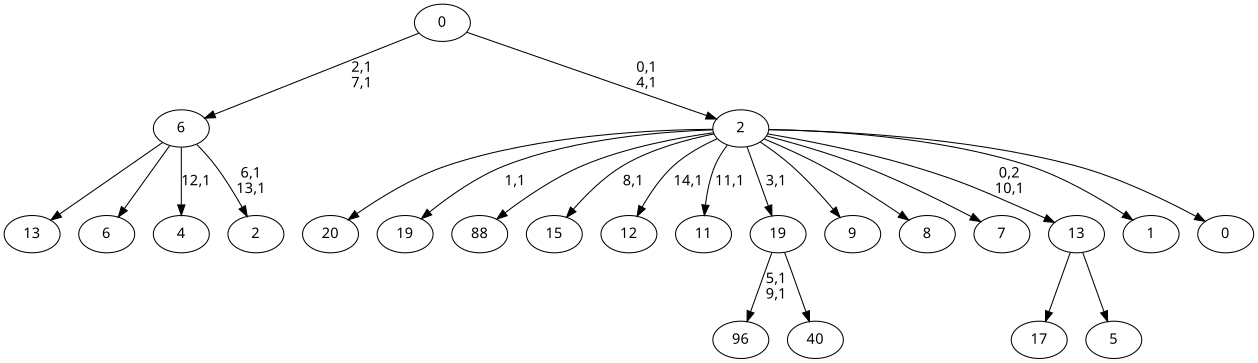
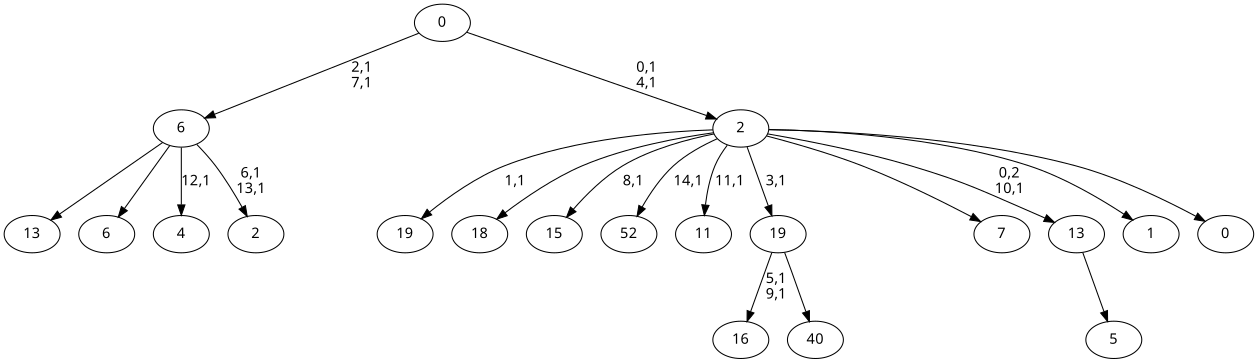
node "20": removed
node "88": label "88" -> "18"
node "12": label "12" -> "52"
node "9": removed
node "8": removed
node "96": label "96" -> "16"
node "17": removed
